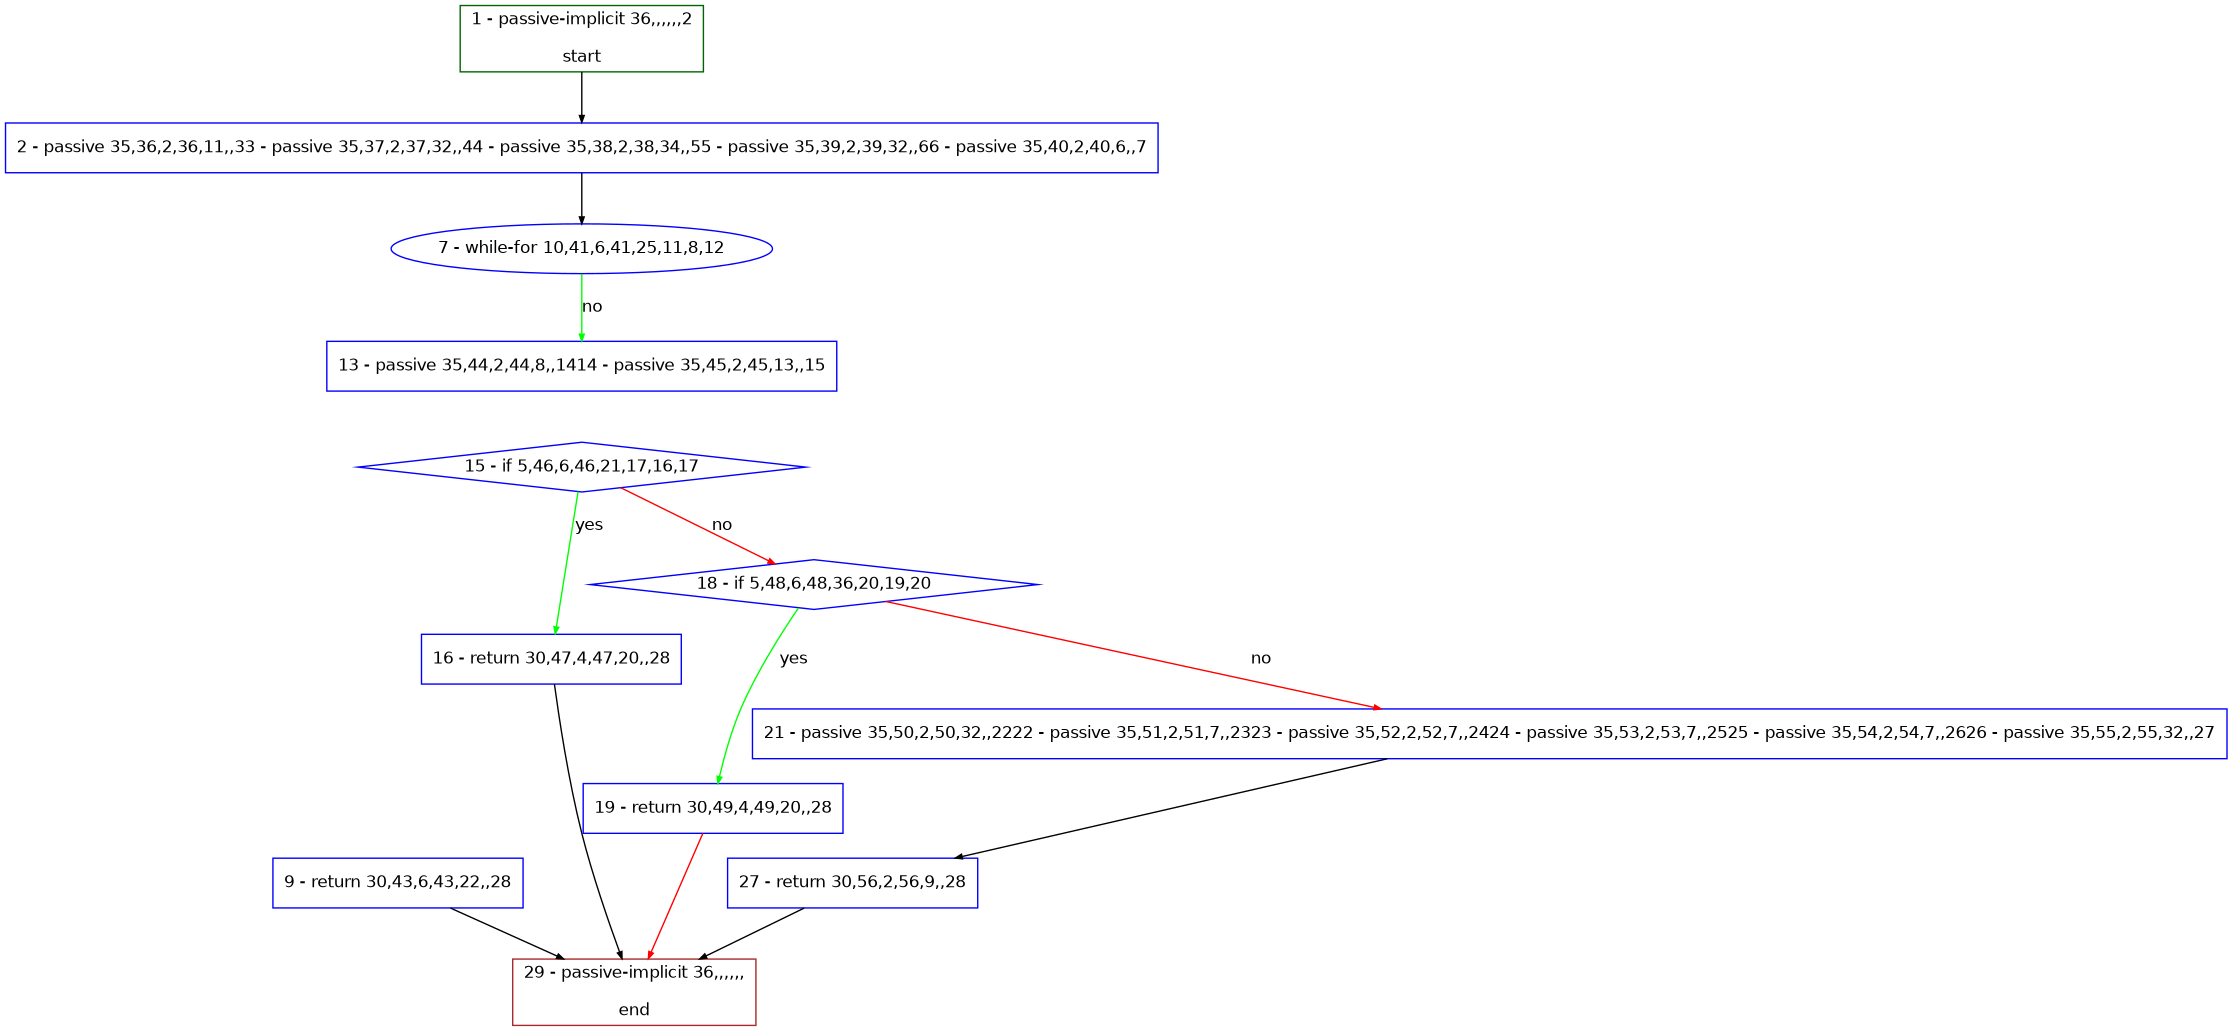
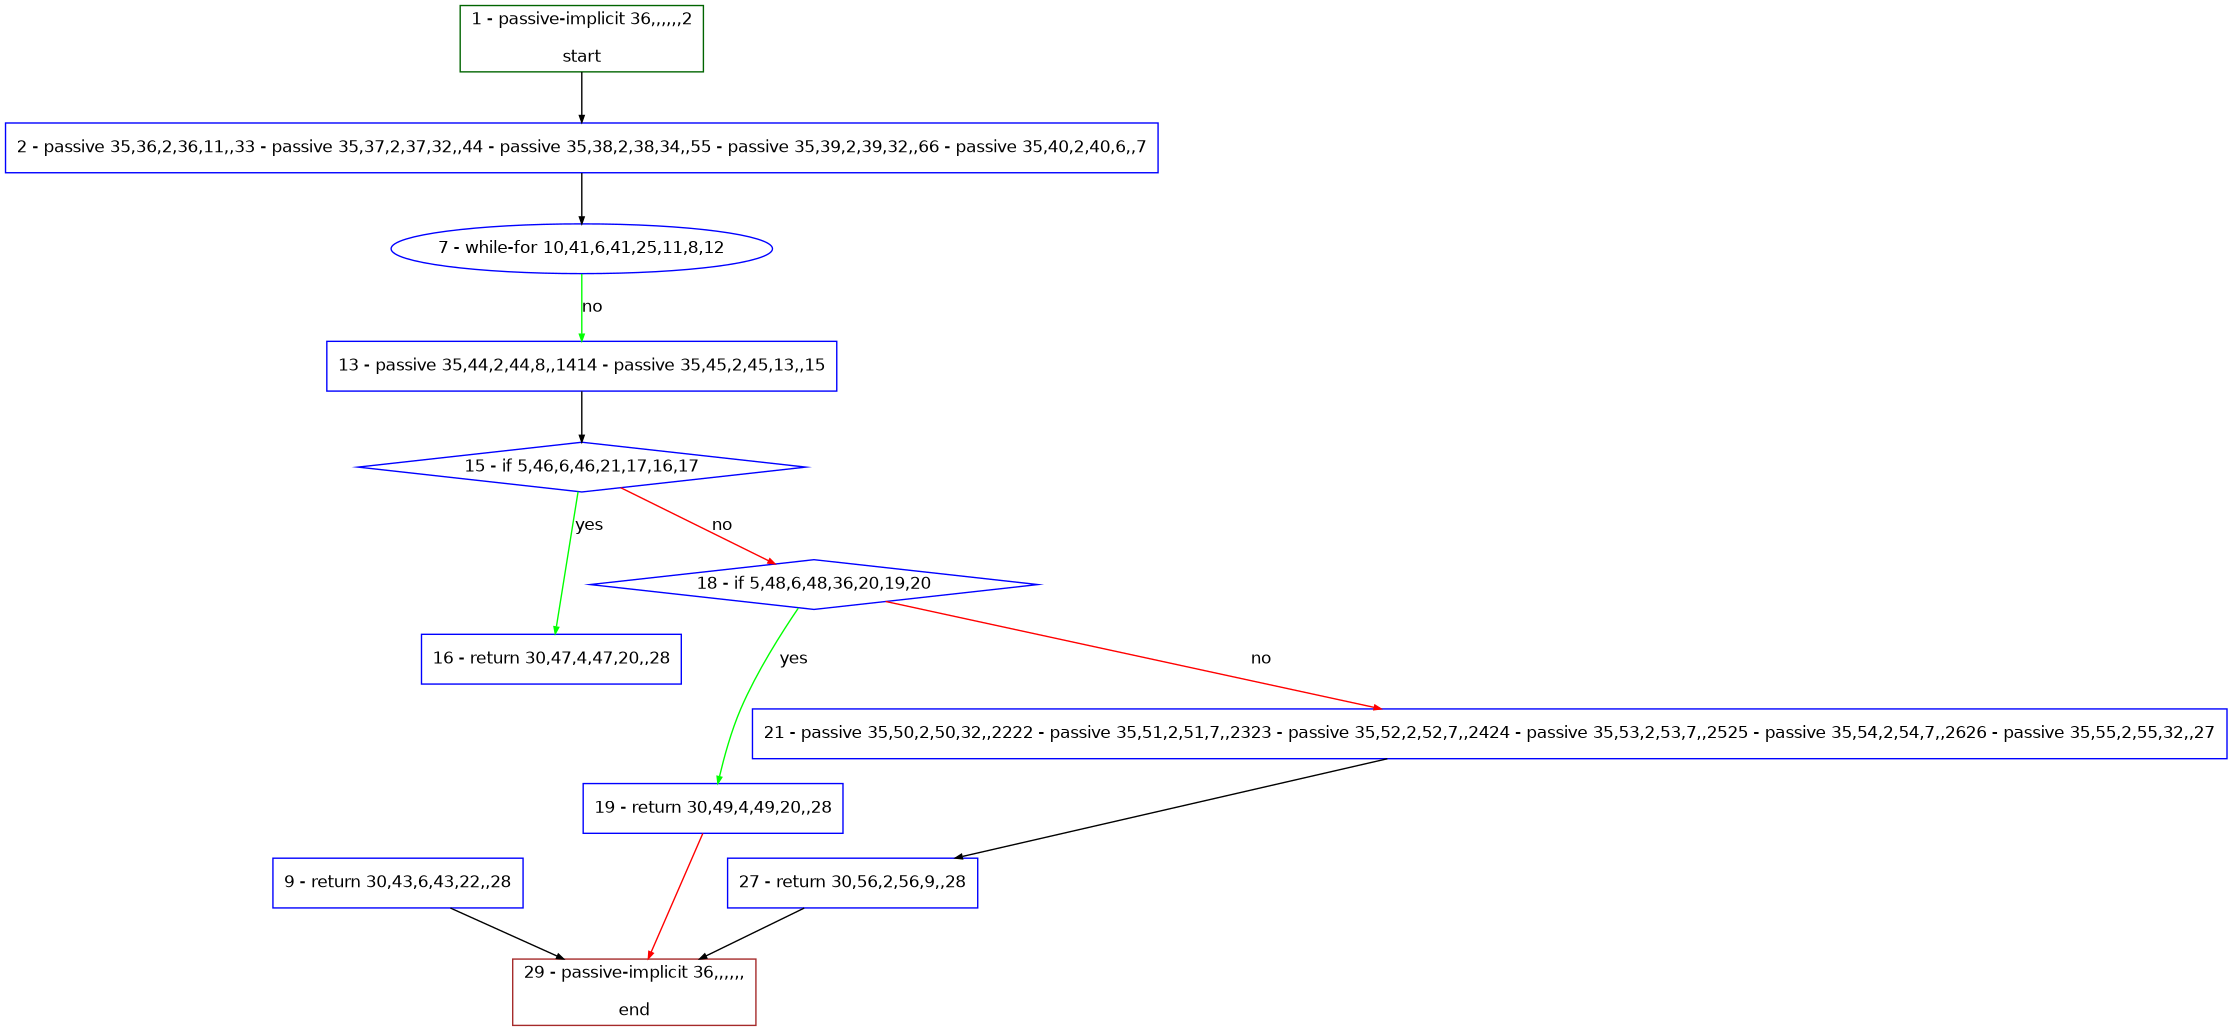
edge "13 - passive 35,44,2,44,8,,1414 - passive 35,45,2,45,13,,15" -> "15 - if 5,46,6,46,21,17,16,17": added
edge "16 - return 30,47,4,47,20,,28" -> "29 - passive-implicit 36,,,,,, end": removed
